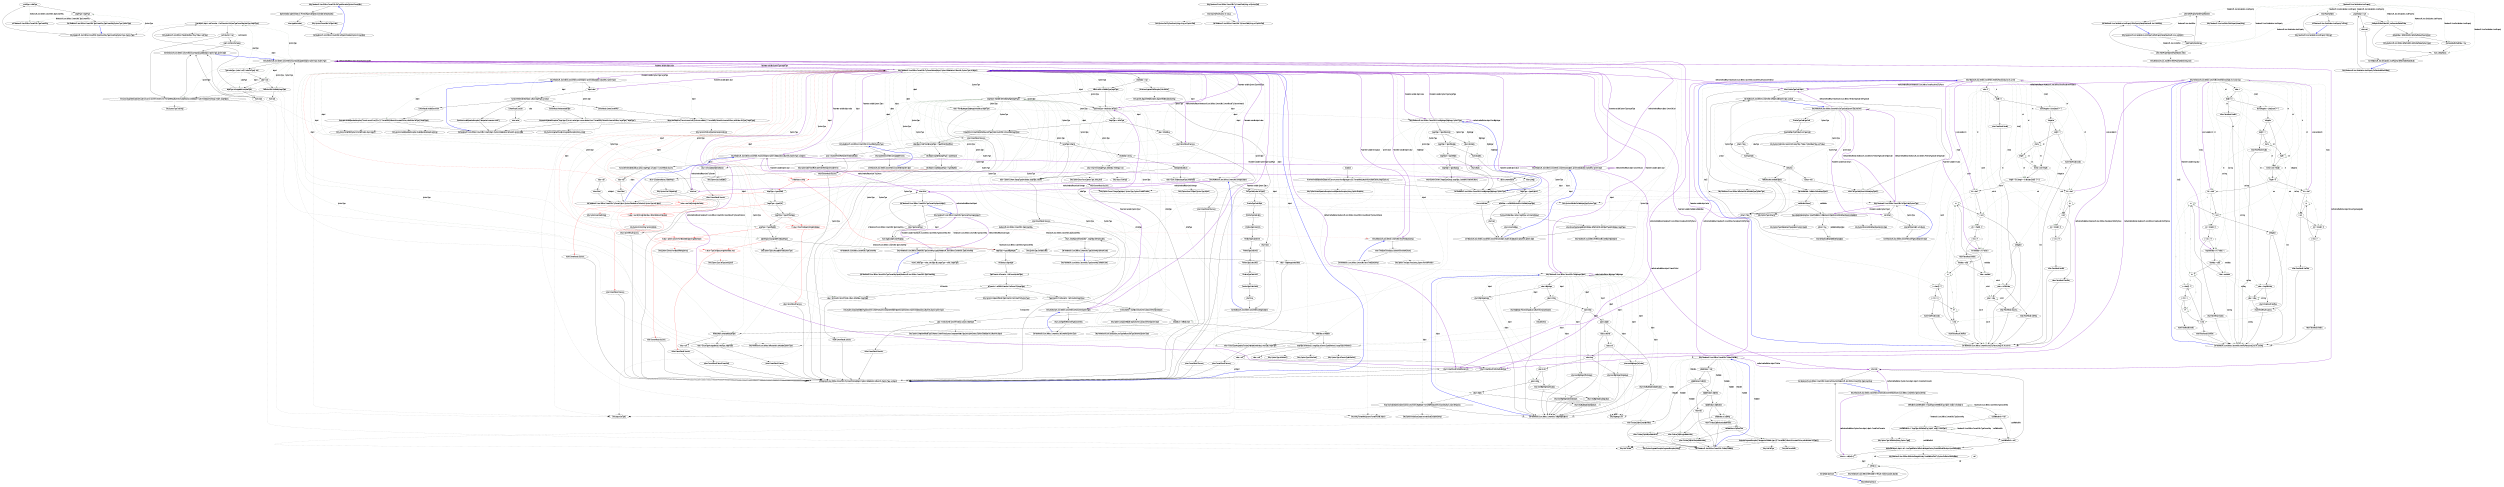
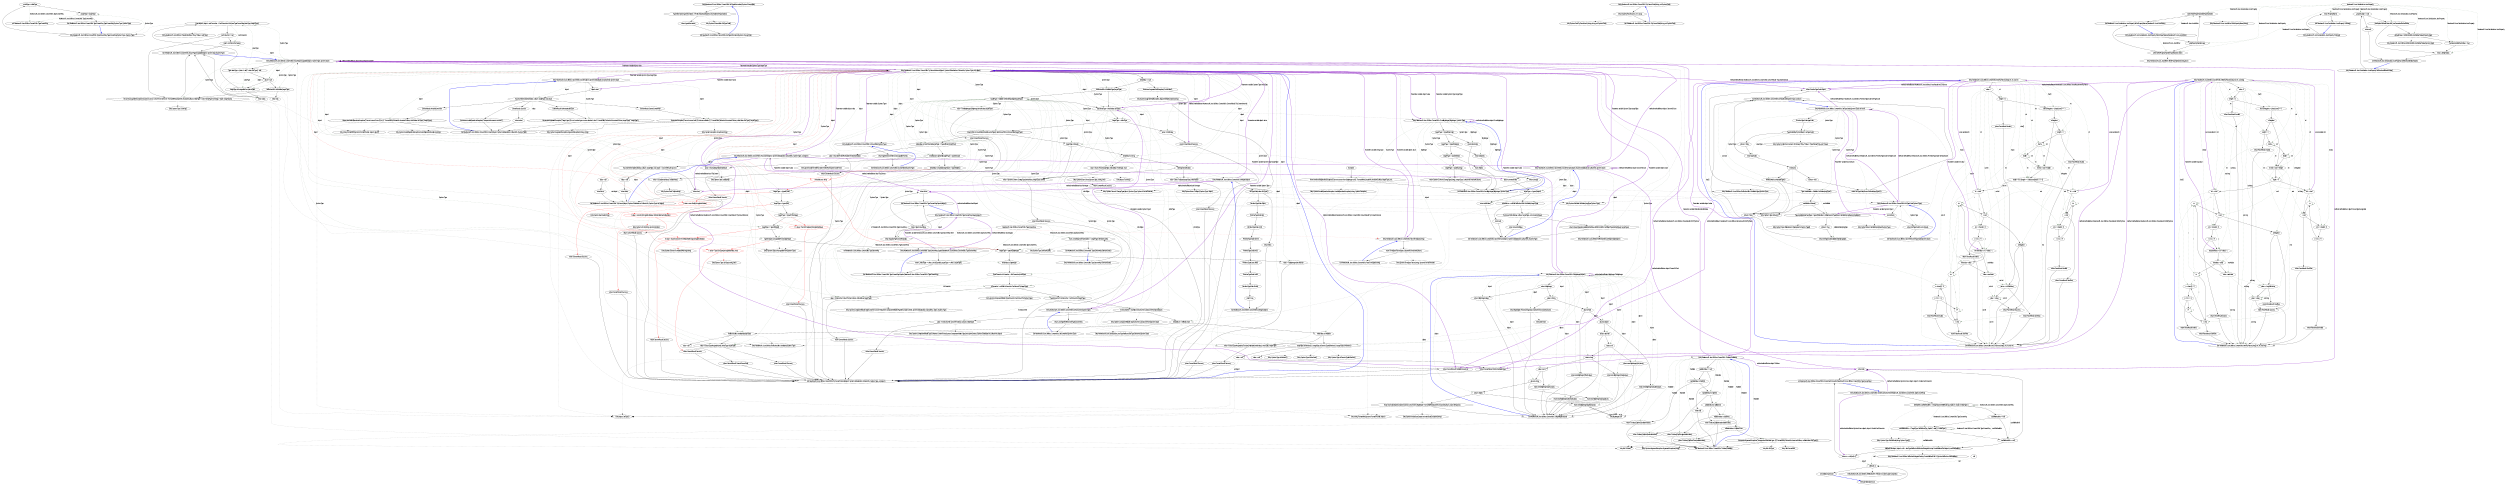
node "Entry System.PrimitiveTypeCode.Exception(string)": label "Entry System.PrimitiveTypeCode.Exception(string)" -> "Entry System.Exception.Exception(string)"
edge "return new BigInteger((byte[])value);" -> "Entry BigInteger.cstr": style dotted -> bold
